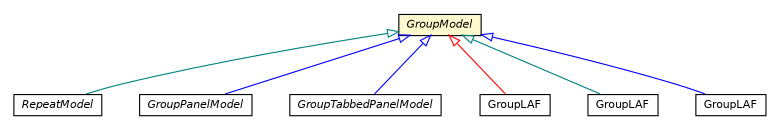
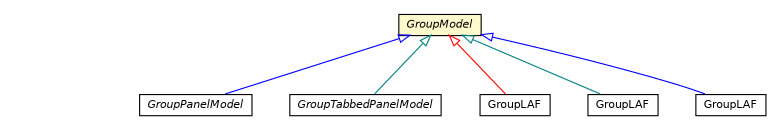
edge "GroupTabbedPanelModel" -> "GroupModel": color blue -> teal
node "RepeatModel": removed
